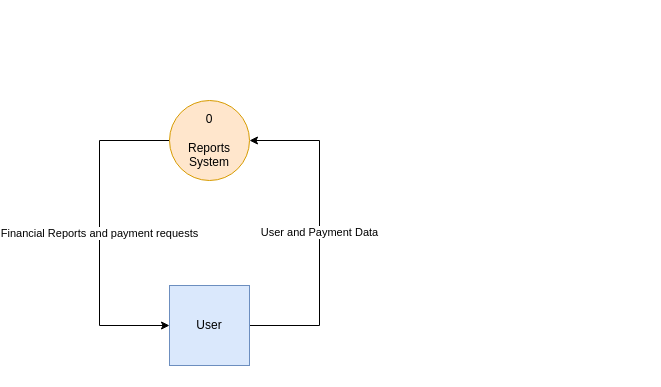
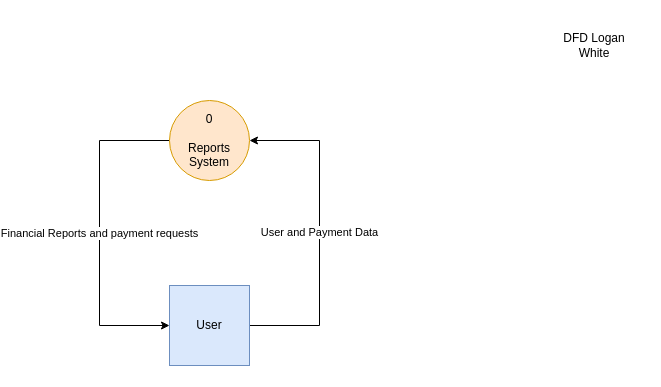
node "DFD Logan White": added
